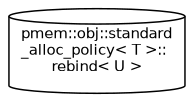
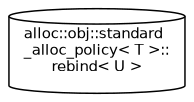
node "pmem::obj::standard _alloc_policy< T >:: rebind< U >": label "pmem::obj::standard _alloc_policy< T >:: rebind< U >" -> "alloc::obj::standard _alloc_policy< T >:: rebind< U >"
